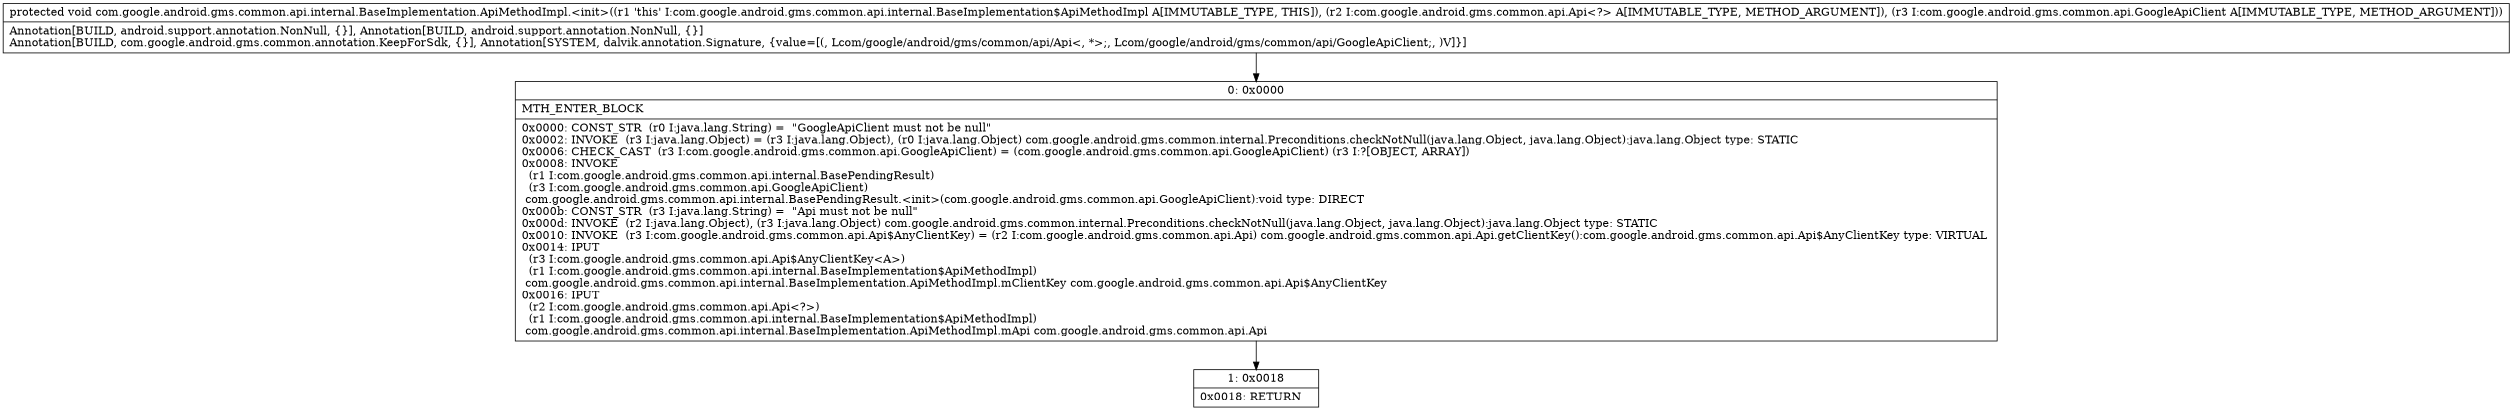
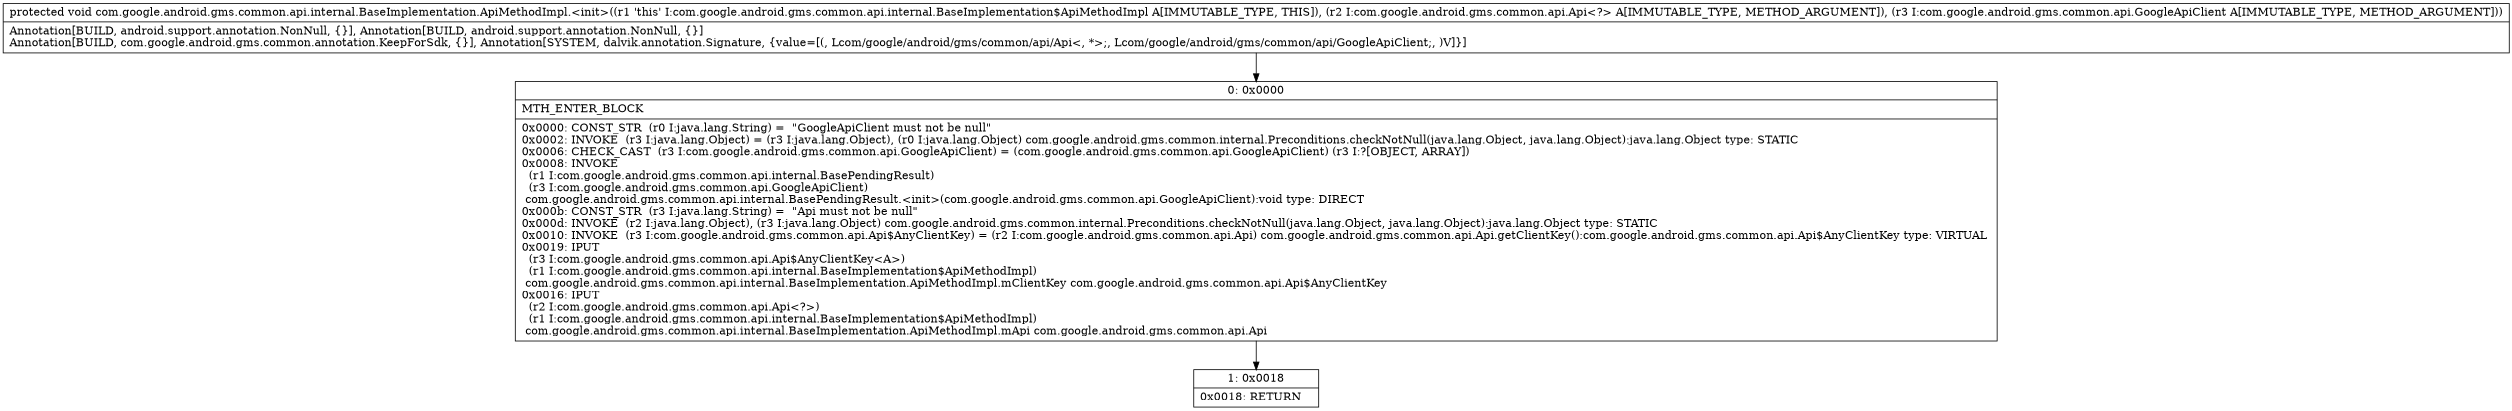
node "0: 0x0000": text "0x0014: IPUT" -> "0x0019: IPUT"
